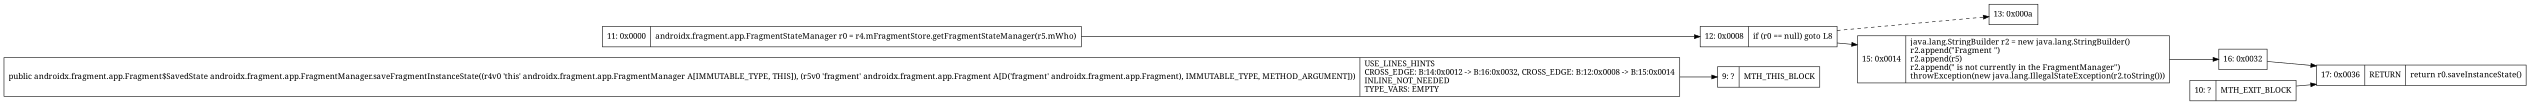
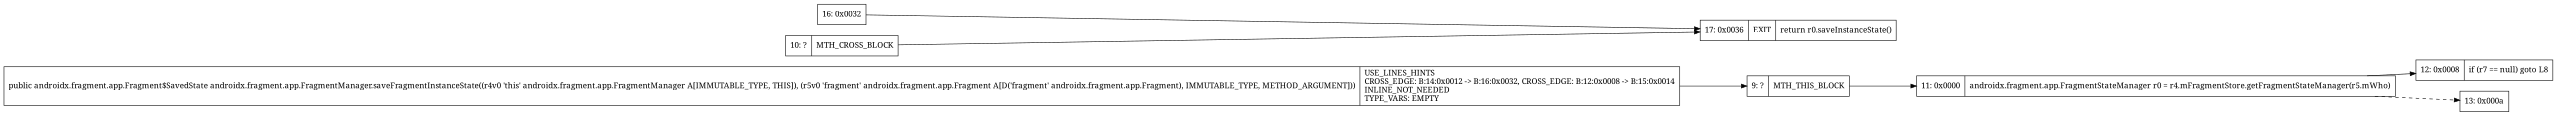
edge "12: 0x0008" -> "13: 0x000a": now "11: 0x0000" -> "13: 0x000a"
node "12: 0x0008": text "if (r0 == null) goto L8" -> "if (r7 == null) goto L8"
node "15: 0x0014": removed
node "17: 0x0036": text "RETURN" -> "EXIT"
edge "9: ?" -> "11: 0x0000": added
node "10: ?": text "MTH_EXIT_BLOCK" -> "MTH_CROSS_BLOCK"
